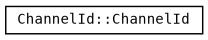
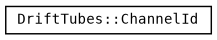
node "ChannelId::ChannelId": label "ChannelId::ChannelId" -> "DriftTubes::ChannelId"
